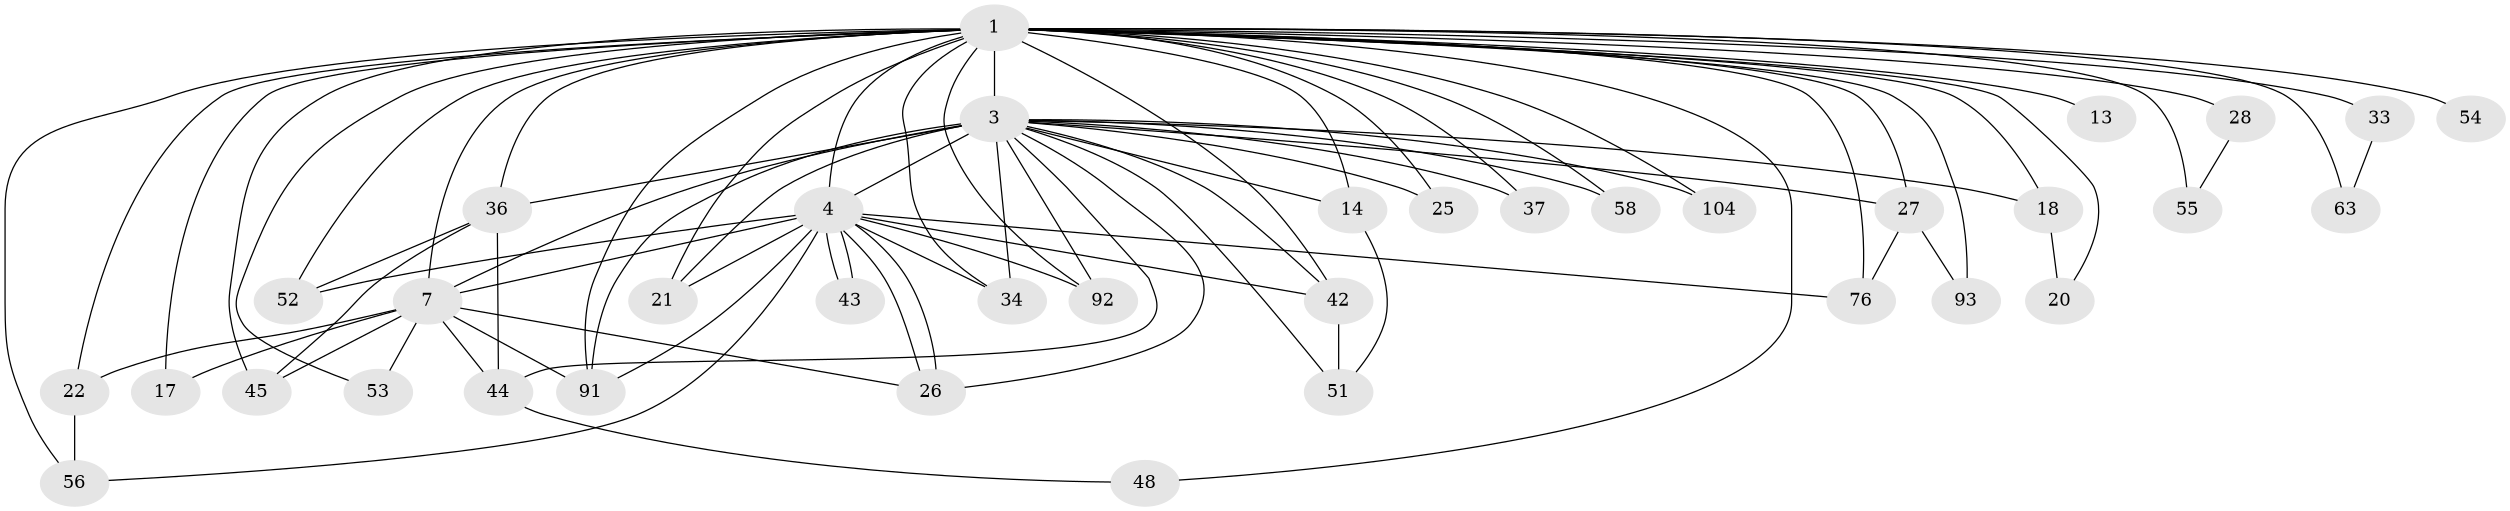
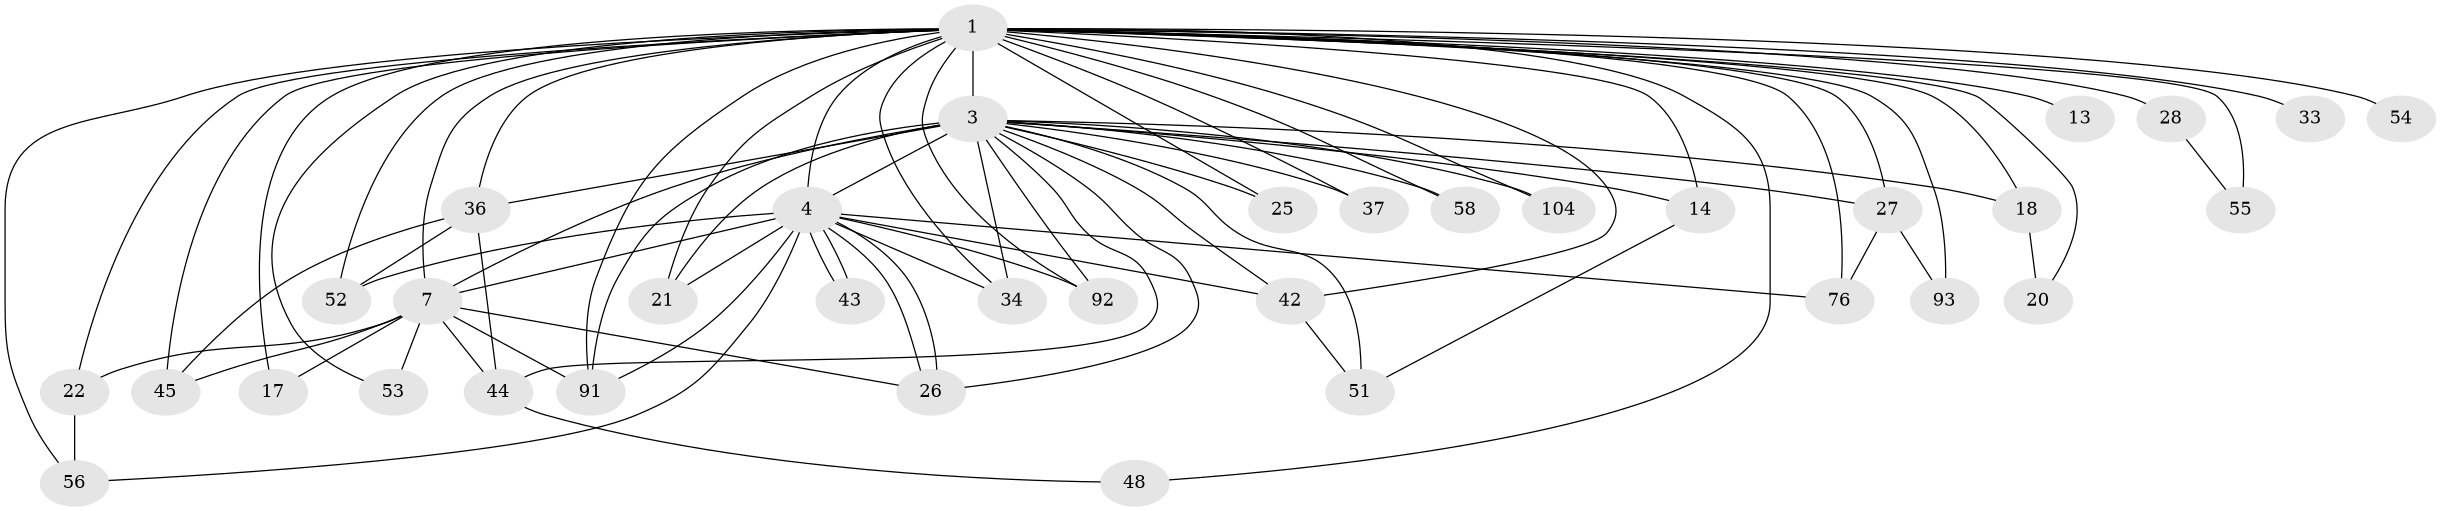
node "63": removed
